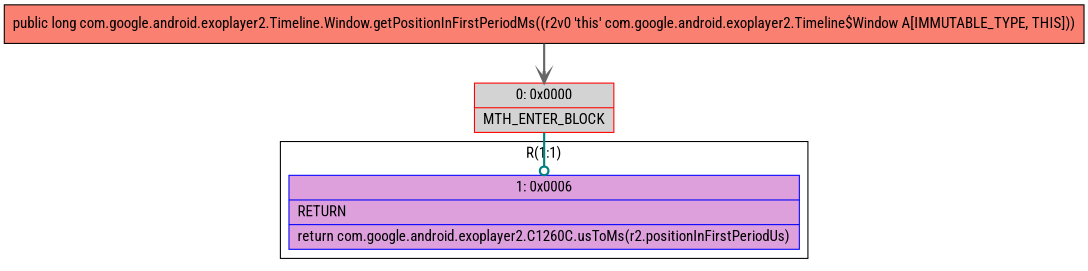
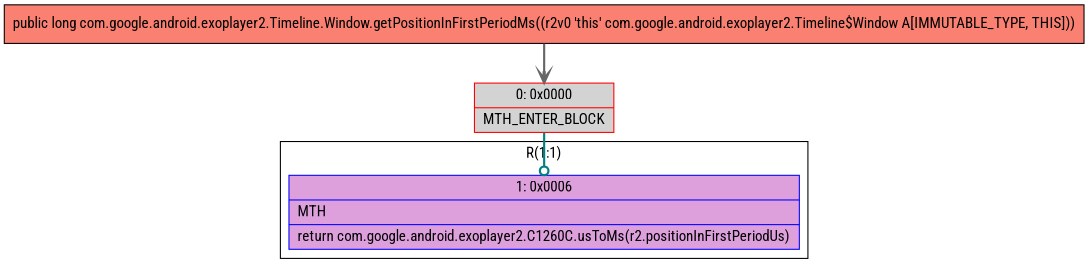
node "1: 0x0006": text "RETURN" -> "MTH"
